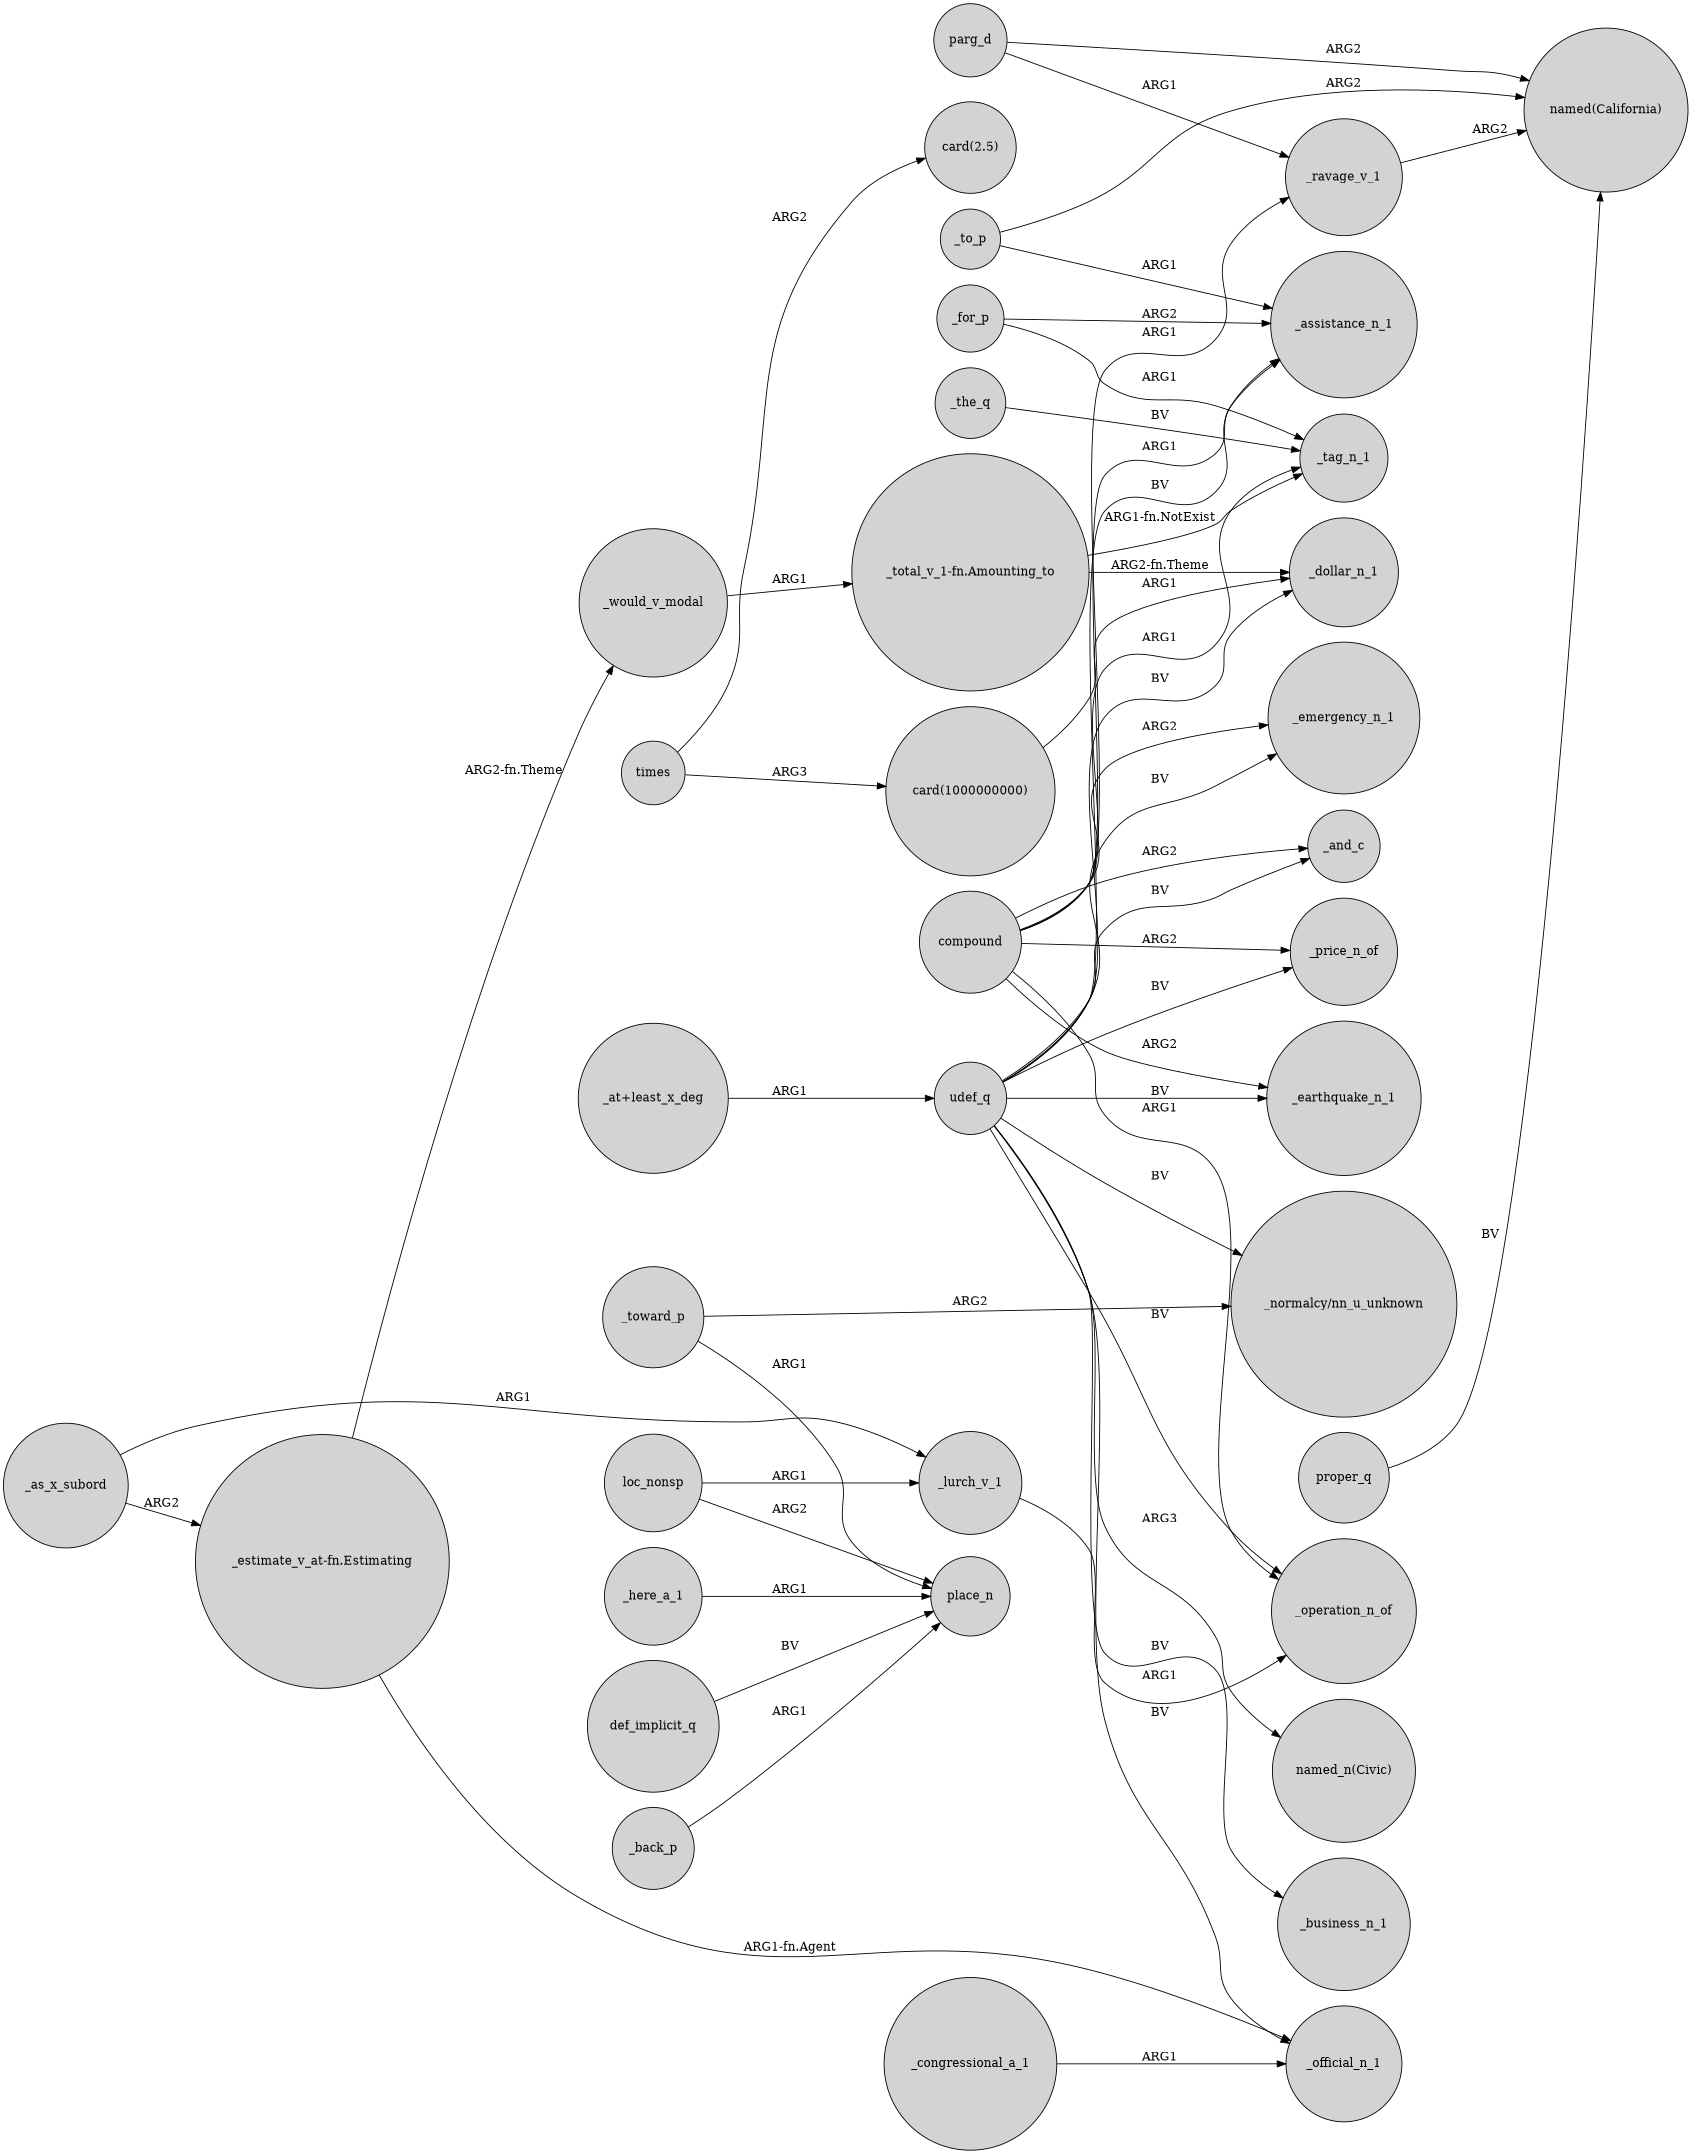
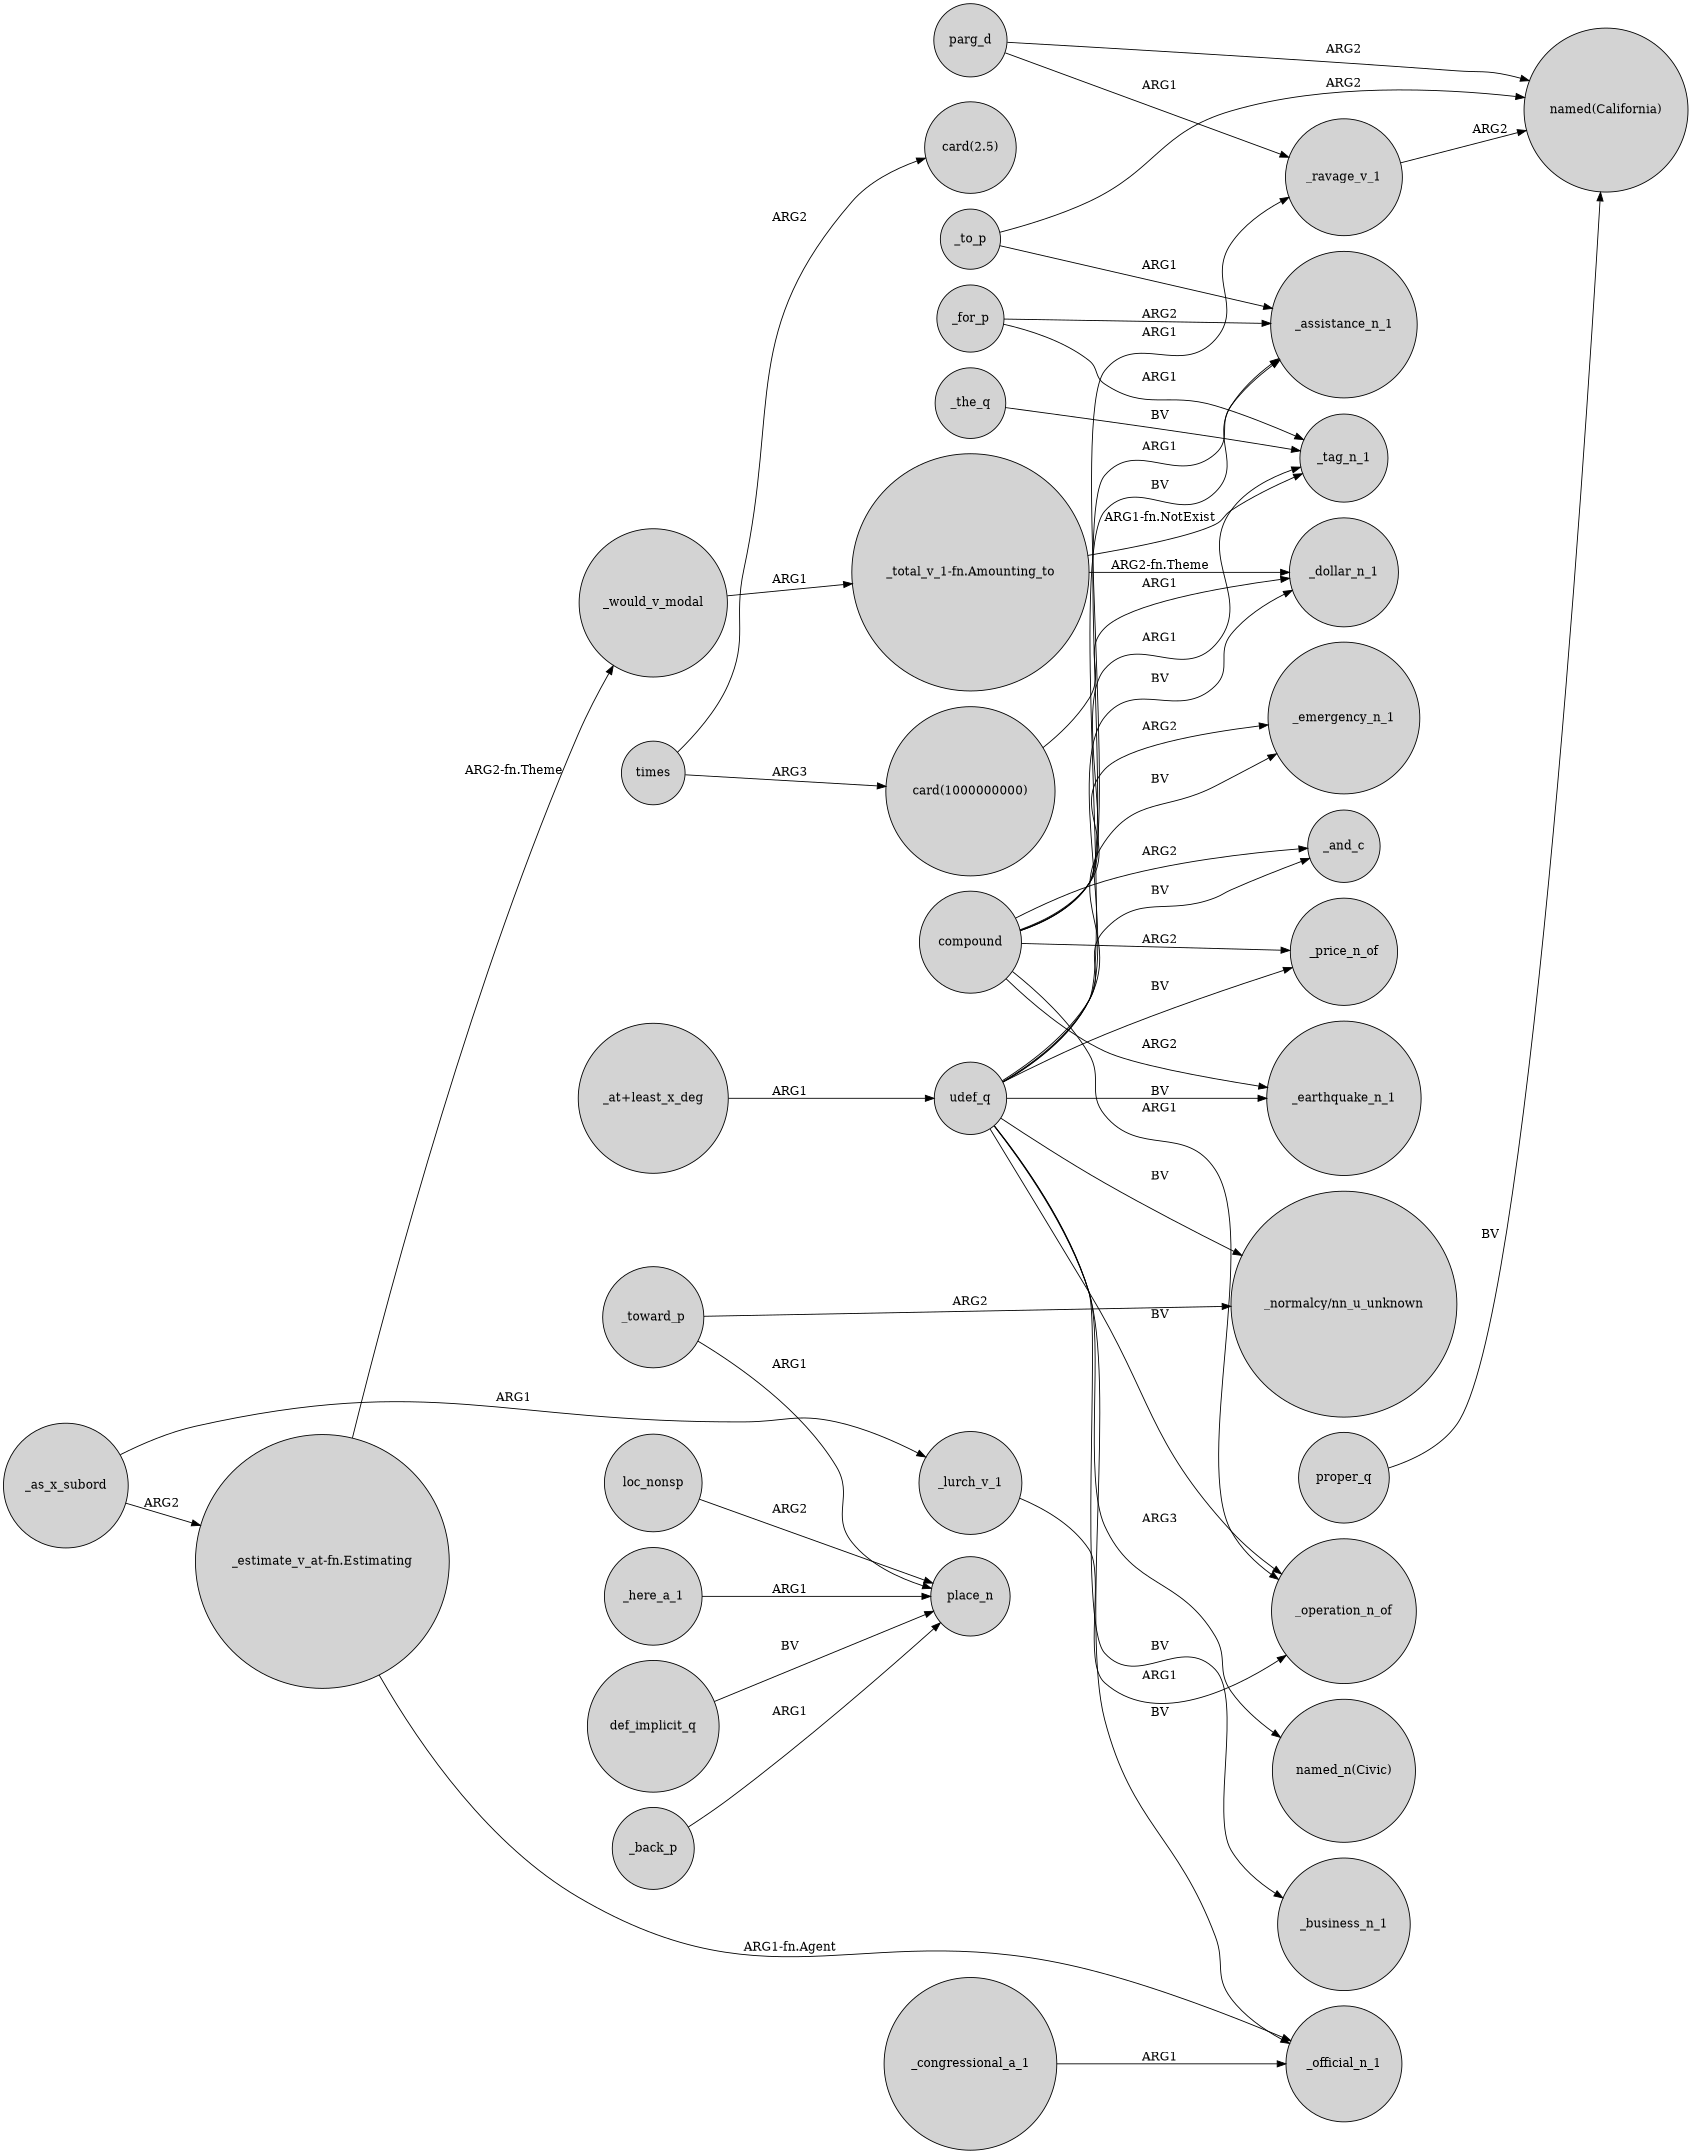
edge "loc_nonsp" -> "_lurch_v_1": removed, label "ARG1"
